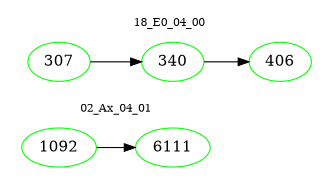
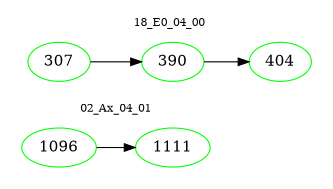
node "340": label "340" -> "390"
node "406": label "406" -> "404"
node "1092": label "1092" -> "1096"
node "6111": label "6111" -> "1111"
